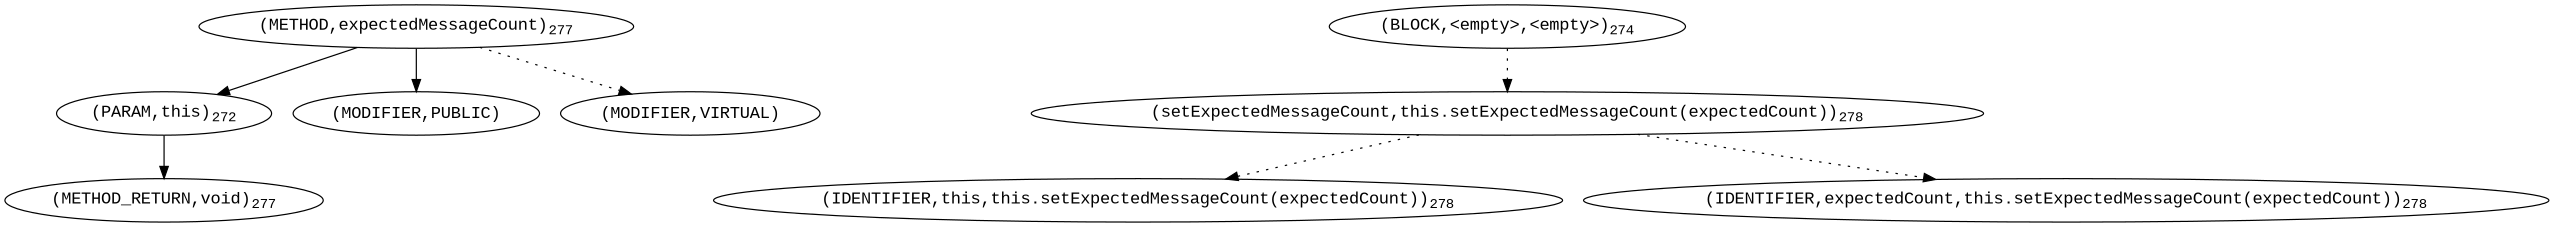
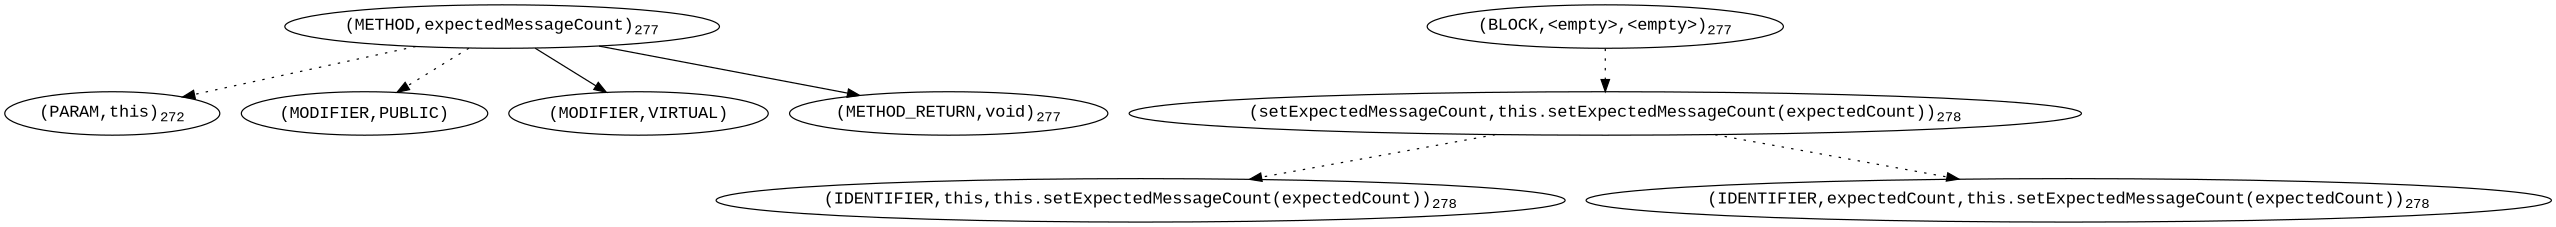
node "(BLOCK,<empty>,<empty>)": text "274" -> "277"
edge "(METHOD,expectedMessageCount)" -> "(MODIFIER,PUBLIC)": style solid -> dotted
edge "(METHOD,expectedMessageCount)" -> "(PARAM,this)": style solid -> dotted
edge "(METHOD,expectedMessageCount)" -> "(MODIFIER,VIRTUAL)": style dotted -> solid
edge "(PARAM,this)" -> "(METHOD_RETURN,void)": now "(METHOD,expectedMessageCount)" -> "(METHOD_RETURN,void)"
